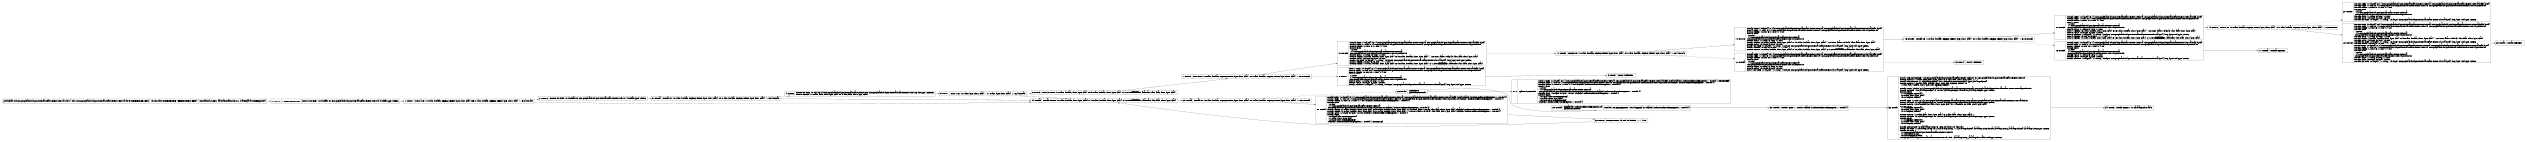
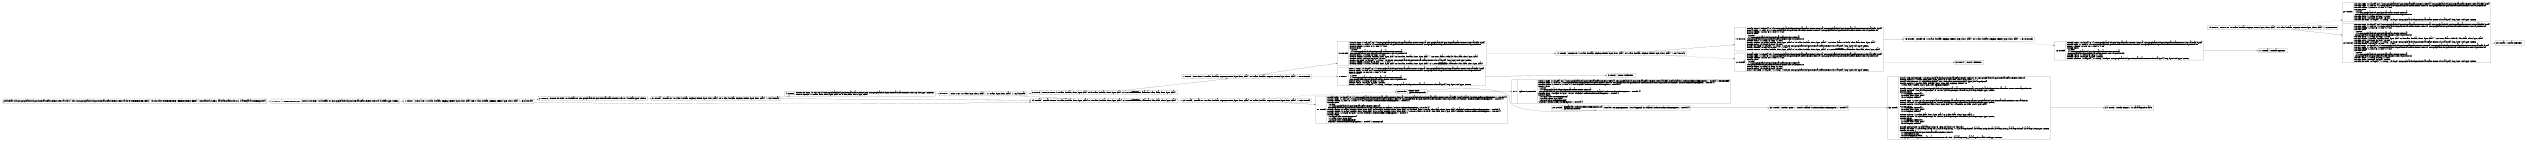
node "18: 0x006b": removed
node "26: 0x00b1": text "SYNTHETIC" -> "ARGUMENT"
node "32: 0x00ce": removed
